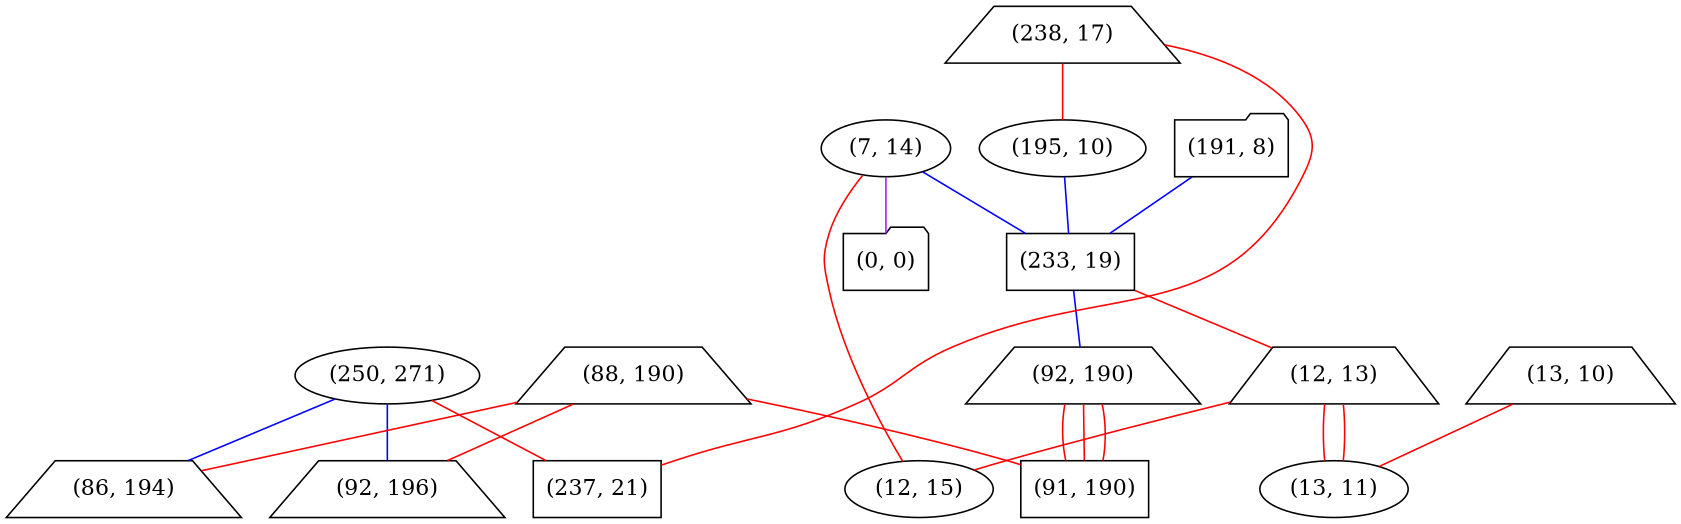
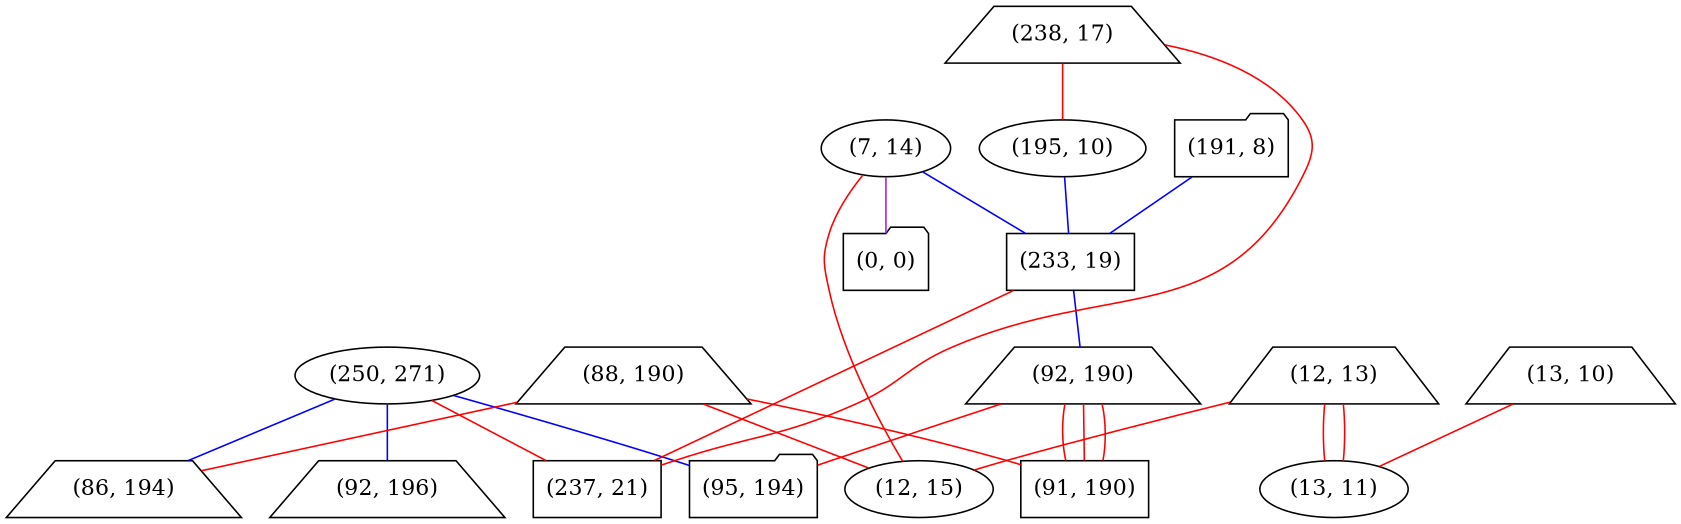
edge "(233, 19)" -- "(12, 13)": now "(233, 19)" -- "(237, 21)"
edge "(88, 190)" -- "(92, 196)": now "(88, 190)" -- "(12, 15)"
node "(95, 194)": added
